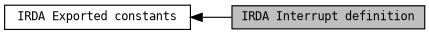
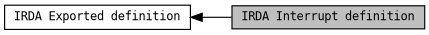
node "IRDA Exported constants": label "IRDA Exported constants" -> "IRDA Exported definition"
